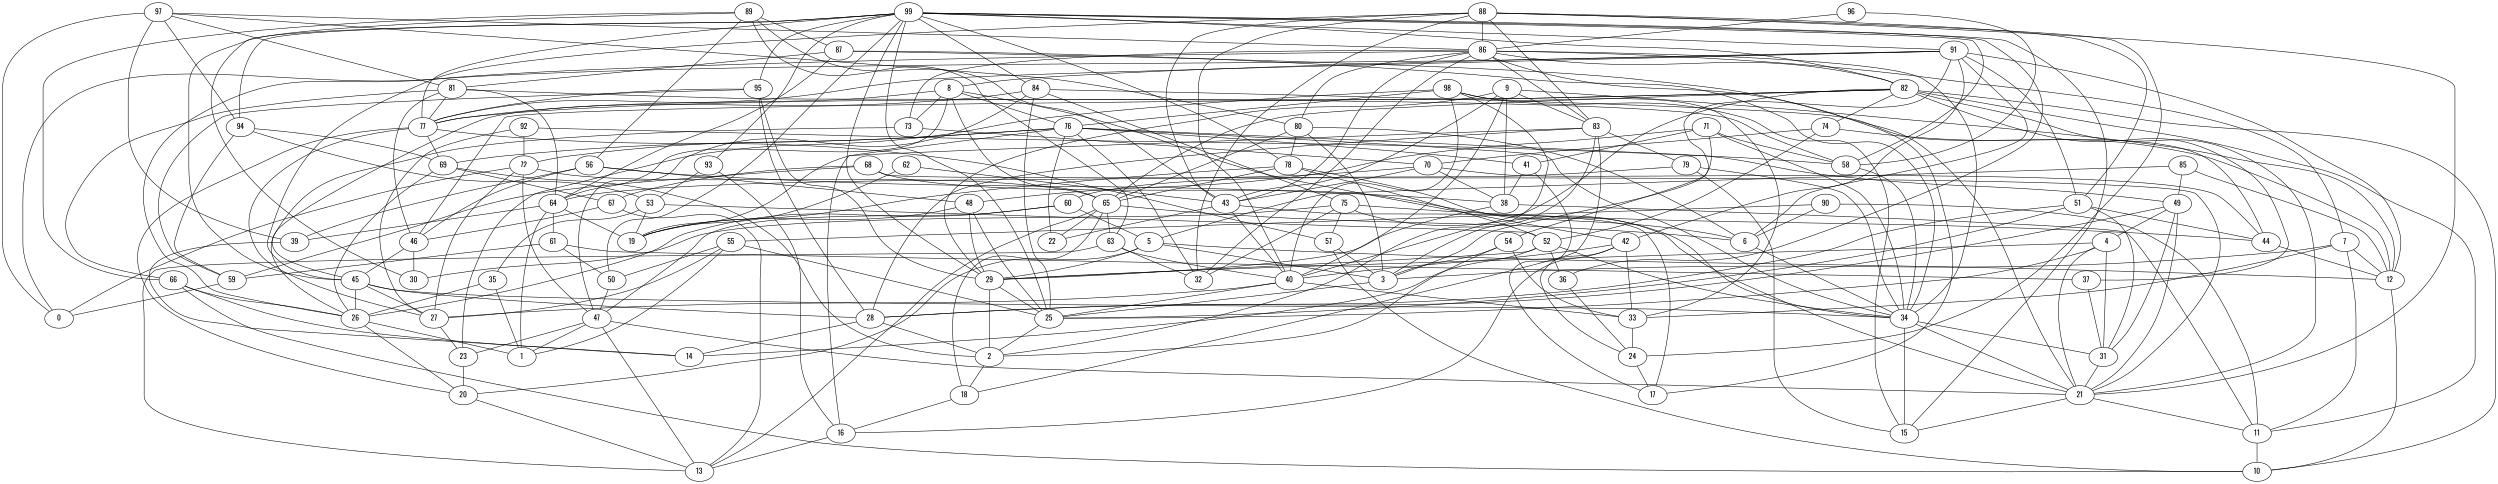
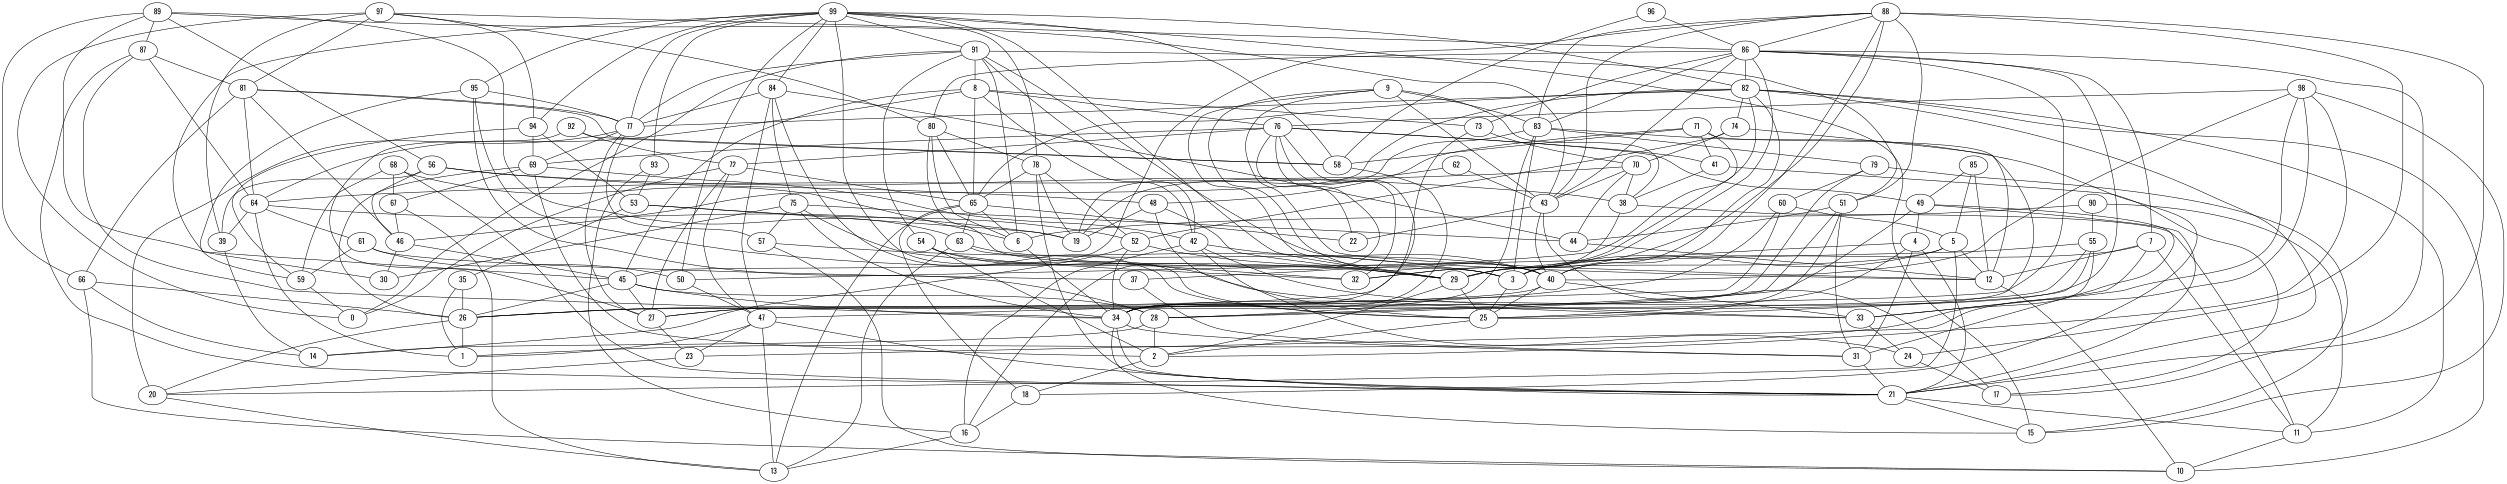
edge "69" -- "42": added
node "36": removed
